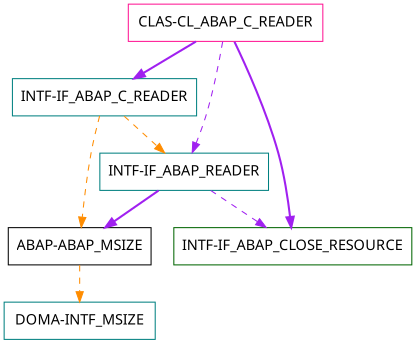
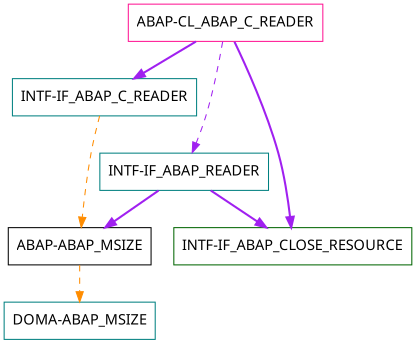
node "CLAS-CL_ABAP_C_READER": label "CLAS-CL_ABAP_C_READER" -> "ABAP-CL_ABAP_C_READER"
edge "INTF-IF_ABAP_C_READER" -> "INTF-IF_ABAP_READER": removed
edge "INTF-IF_ABAP_READER" -> "INTF-IF_ABAP_CLOSE_RESOURCE": style dashed -> bold
node "DOMA-INTF_MSIZE": label "DOMA-INTF_MSIZE" -> "DOMA-ABAP_MSIZE"
